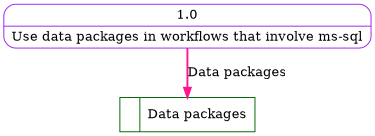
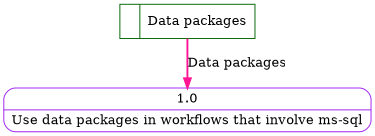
edge "1.0" -> "Data packages": reversed
